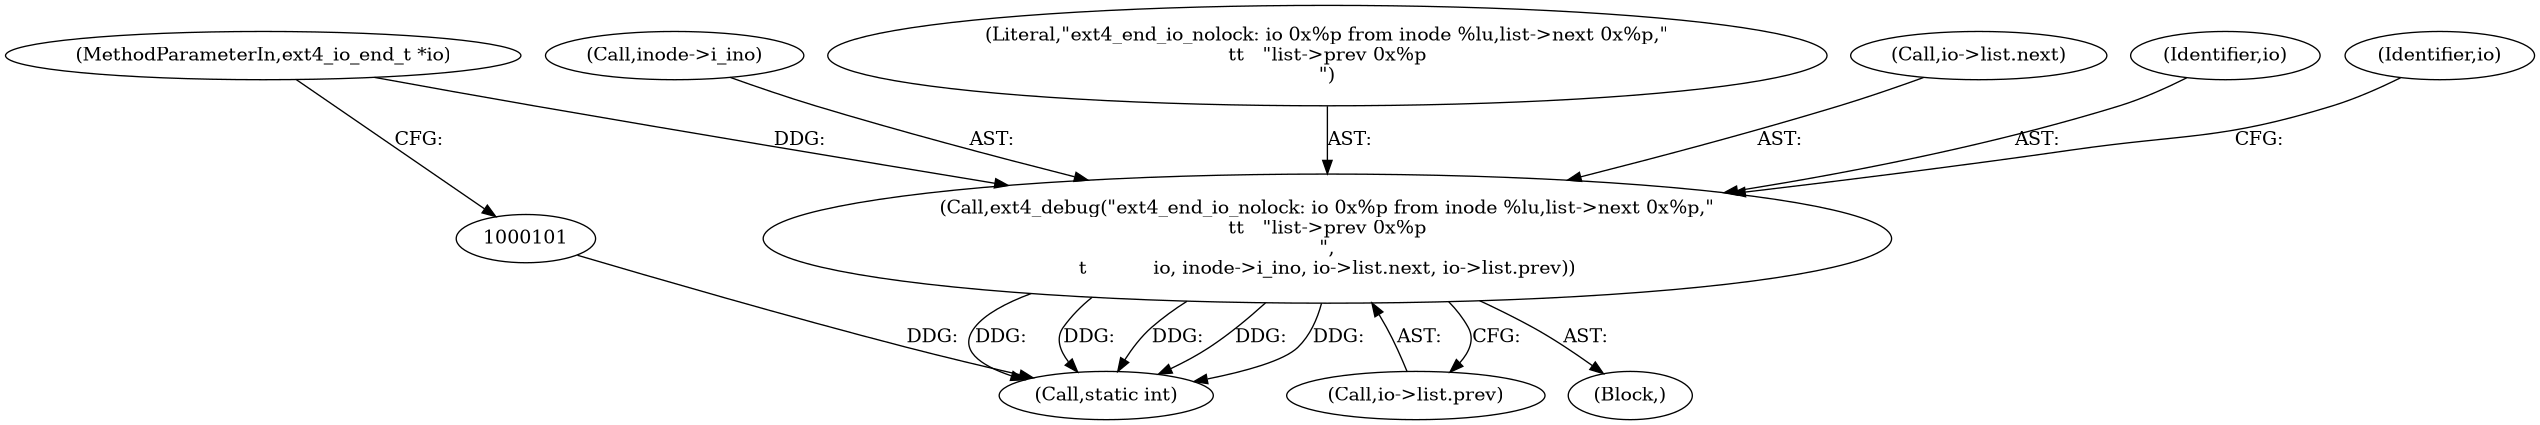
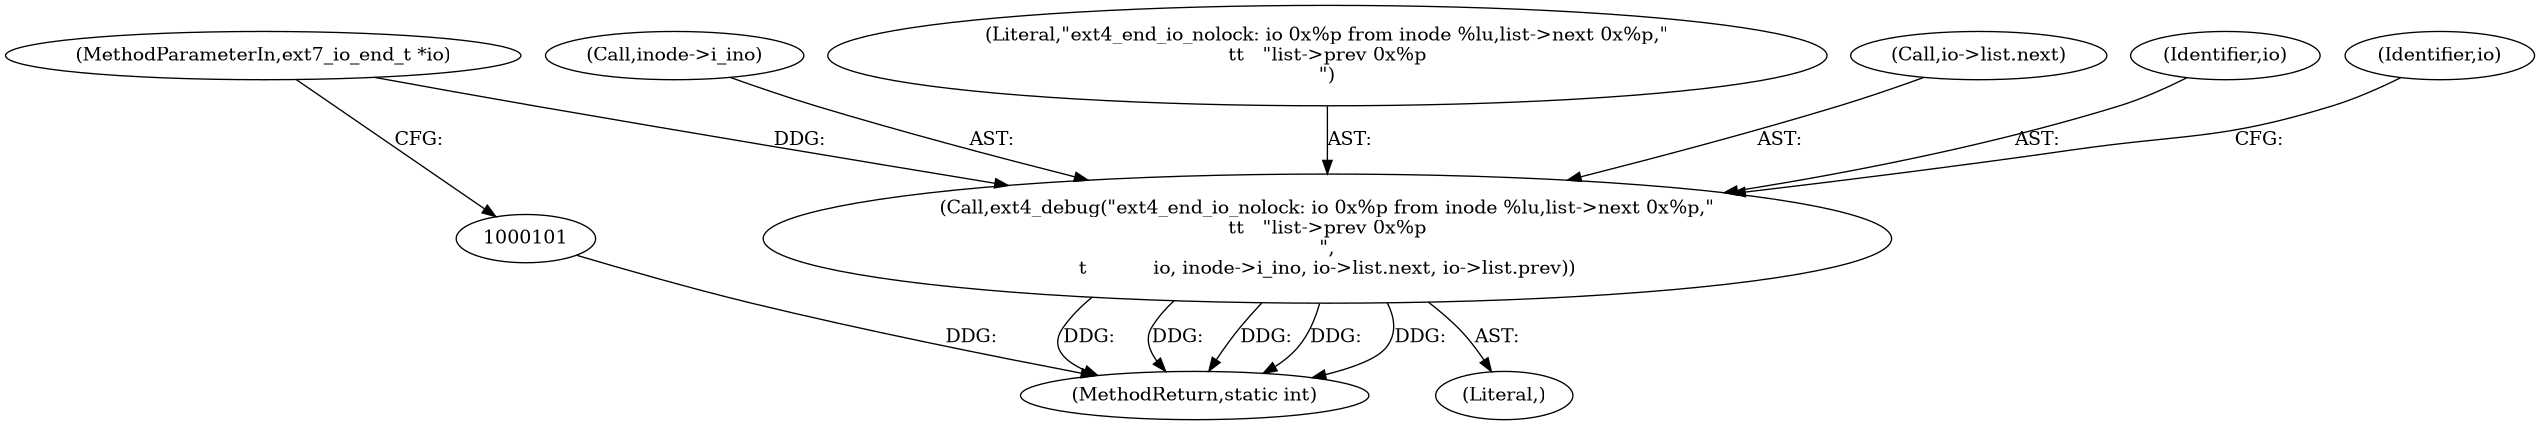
node "(MethodParameterIn,ext4_io_end_t *io)": label "(MethodParameterIn,ext4_io_end_t *io)" -> "(MethodParameterIn,ext7_io_end_t *io)"
node "(Call,static int)": label "(Call,static int)" -> "(MethodReturn,static int)"
node "(Call,io->list.prev)": removed
node "(Block,)": label "(Block,)" -> "(Literal,)"
